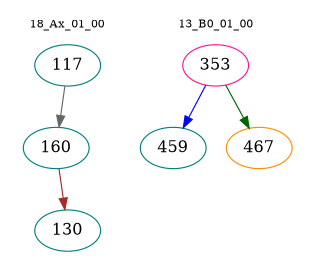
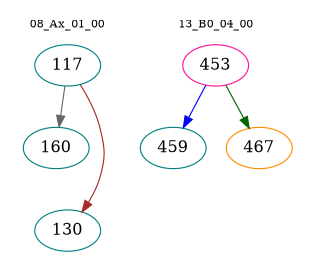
cluster "18_Ax_01_00": label "18_Ax_01_00" -> "08_Ax_01_00"
cluster "13_B0_01_00": label "13_B0_01_00" -> "13_B0_04_00"
node "353": label "353" -> "453"
edge "160" -> "130": now "117" -> "130"
